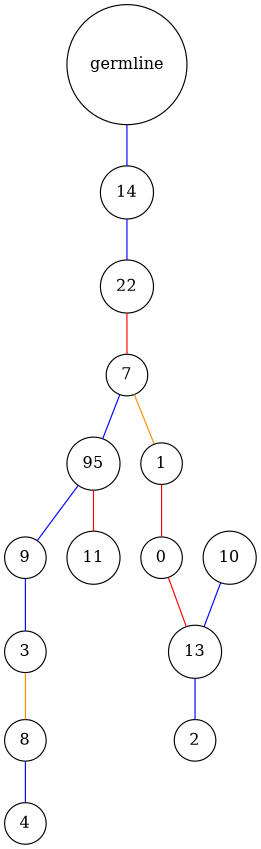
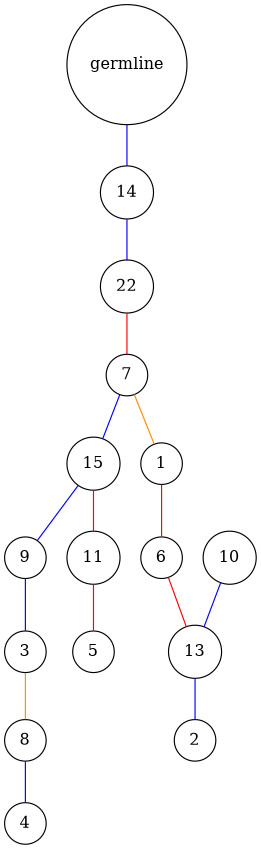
node "95": label "95" -> "15"
node "0": label "0" -> "6"
node "5": added
